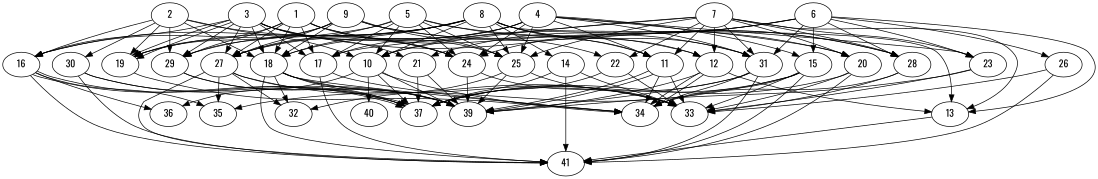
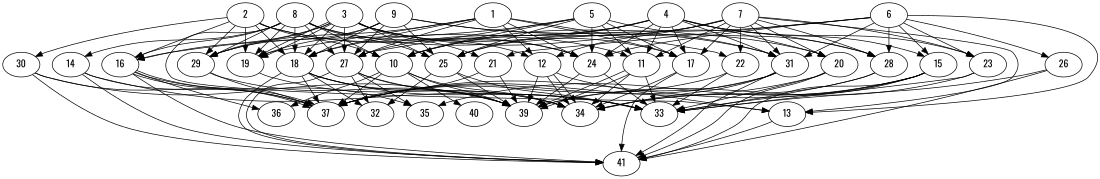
edge "8" -> "11": now "2" -> "11"
